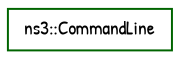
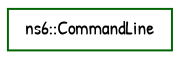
node "ns3::CommandLine": label "ns3::CommandLine" -> "ns6::CommandLine"
